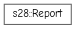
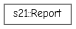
node "s28::Report": label "s28::Report" -> "s21::Report"
